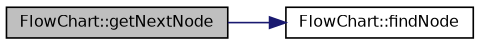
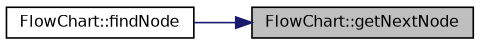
edge "FlowChart::getNextNode" -> "FlowChart::findNode": reversed
